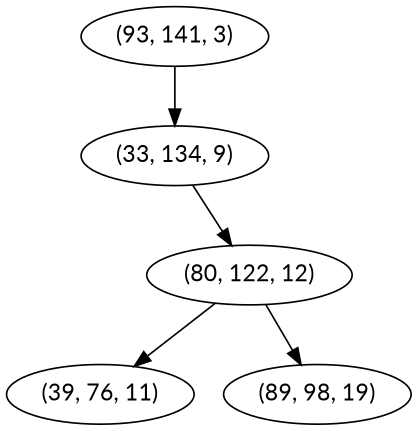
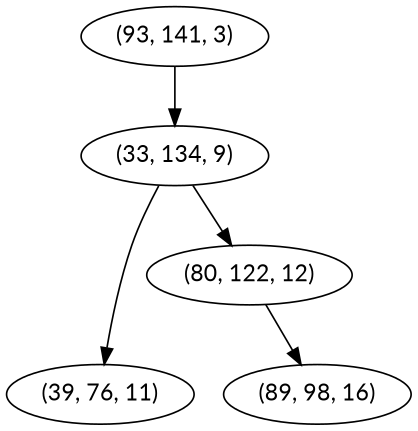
edge "(80, 122, 12)" -> "(39, 76, 11)": now "(33, 134, 9)" -> "(39, 76, 11)"
node "(89, 98, 19)": label "(89, 98, 19)" -> "(89, 98, 16)"
